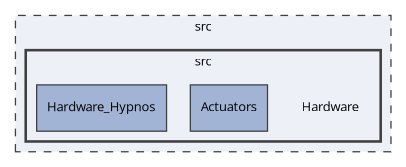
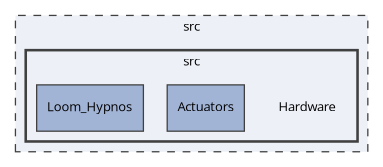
node "Hardware_Hypnos": label "Hardware_Hypnos" -> "Loom_Hypnos"
